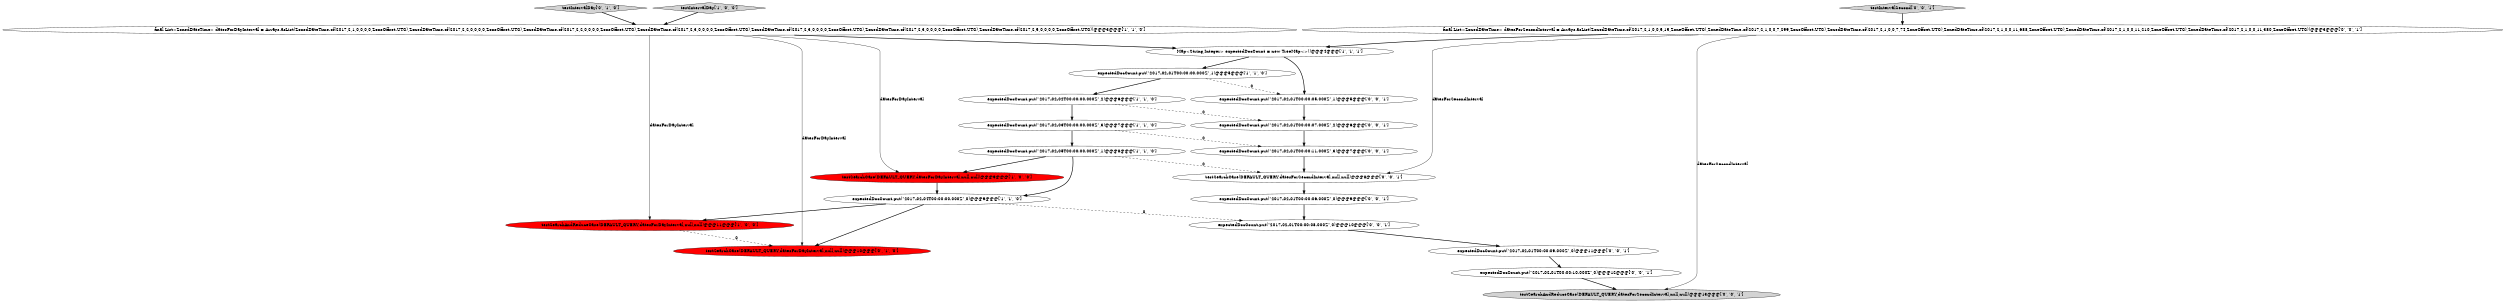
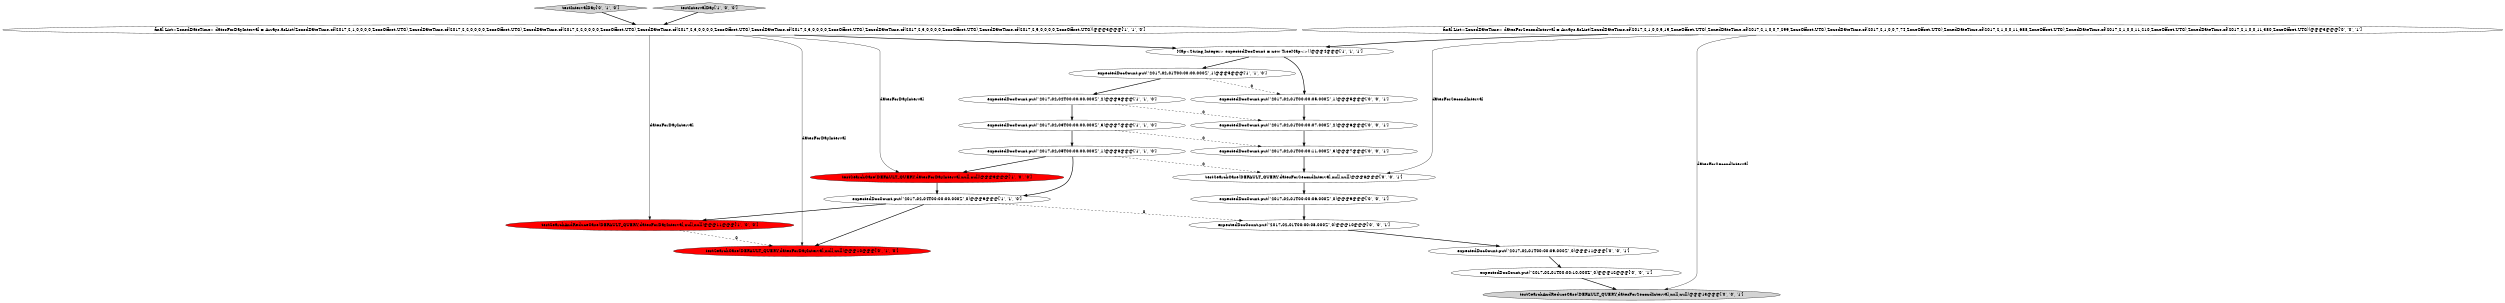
node "testIntervalSecond['0', '0', '1']": removed
